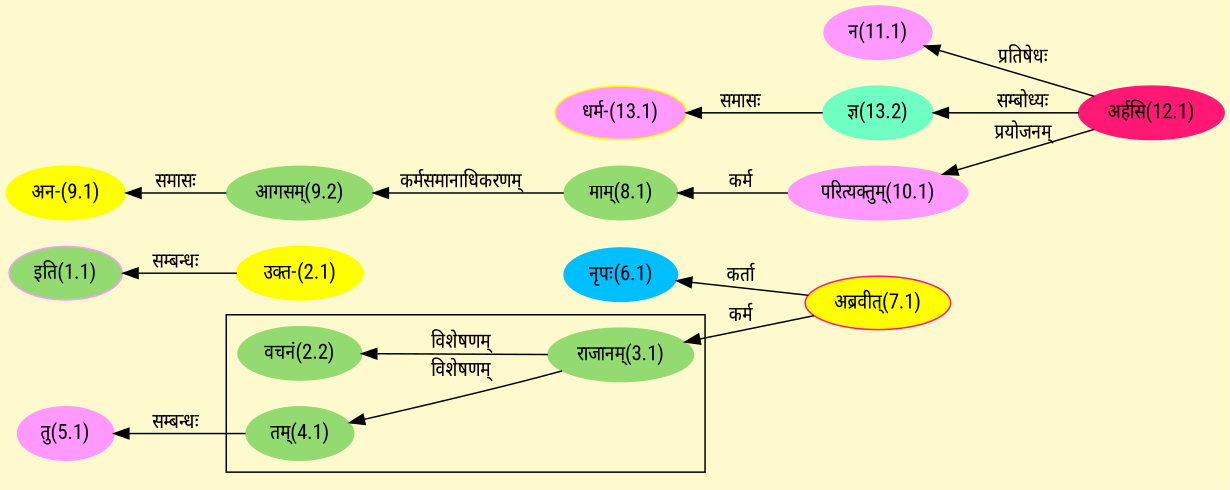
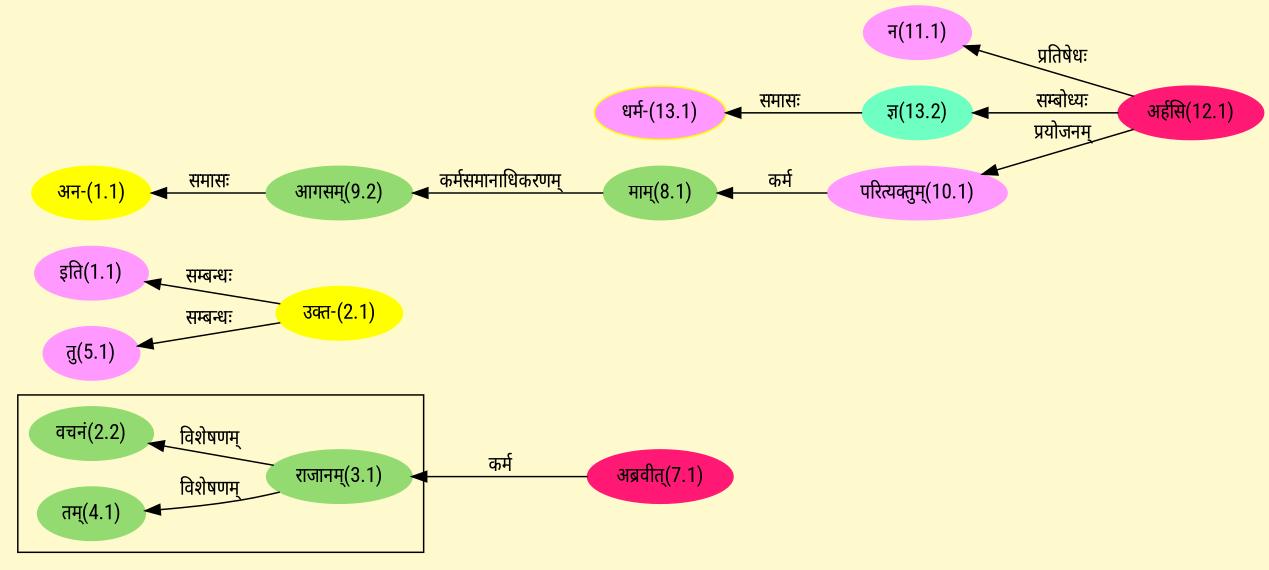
node "अन-(9.1)": label "अन-(9.1)" -> "अन-(1.1)"
node "इति(1.1)": fillcolor #93db70 -> #ff99ff
node "नृपः(6.1)": removed
node "अब्रवीत्(7.1)": fillcolor #ffff00 -> #ff1975
edge "तम्(4.1)" -> "तु(5.1)": now "उक्त-(2.1)" -> "तु(5.1)"
